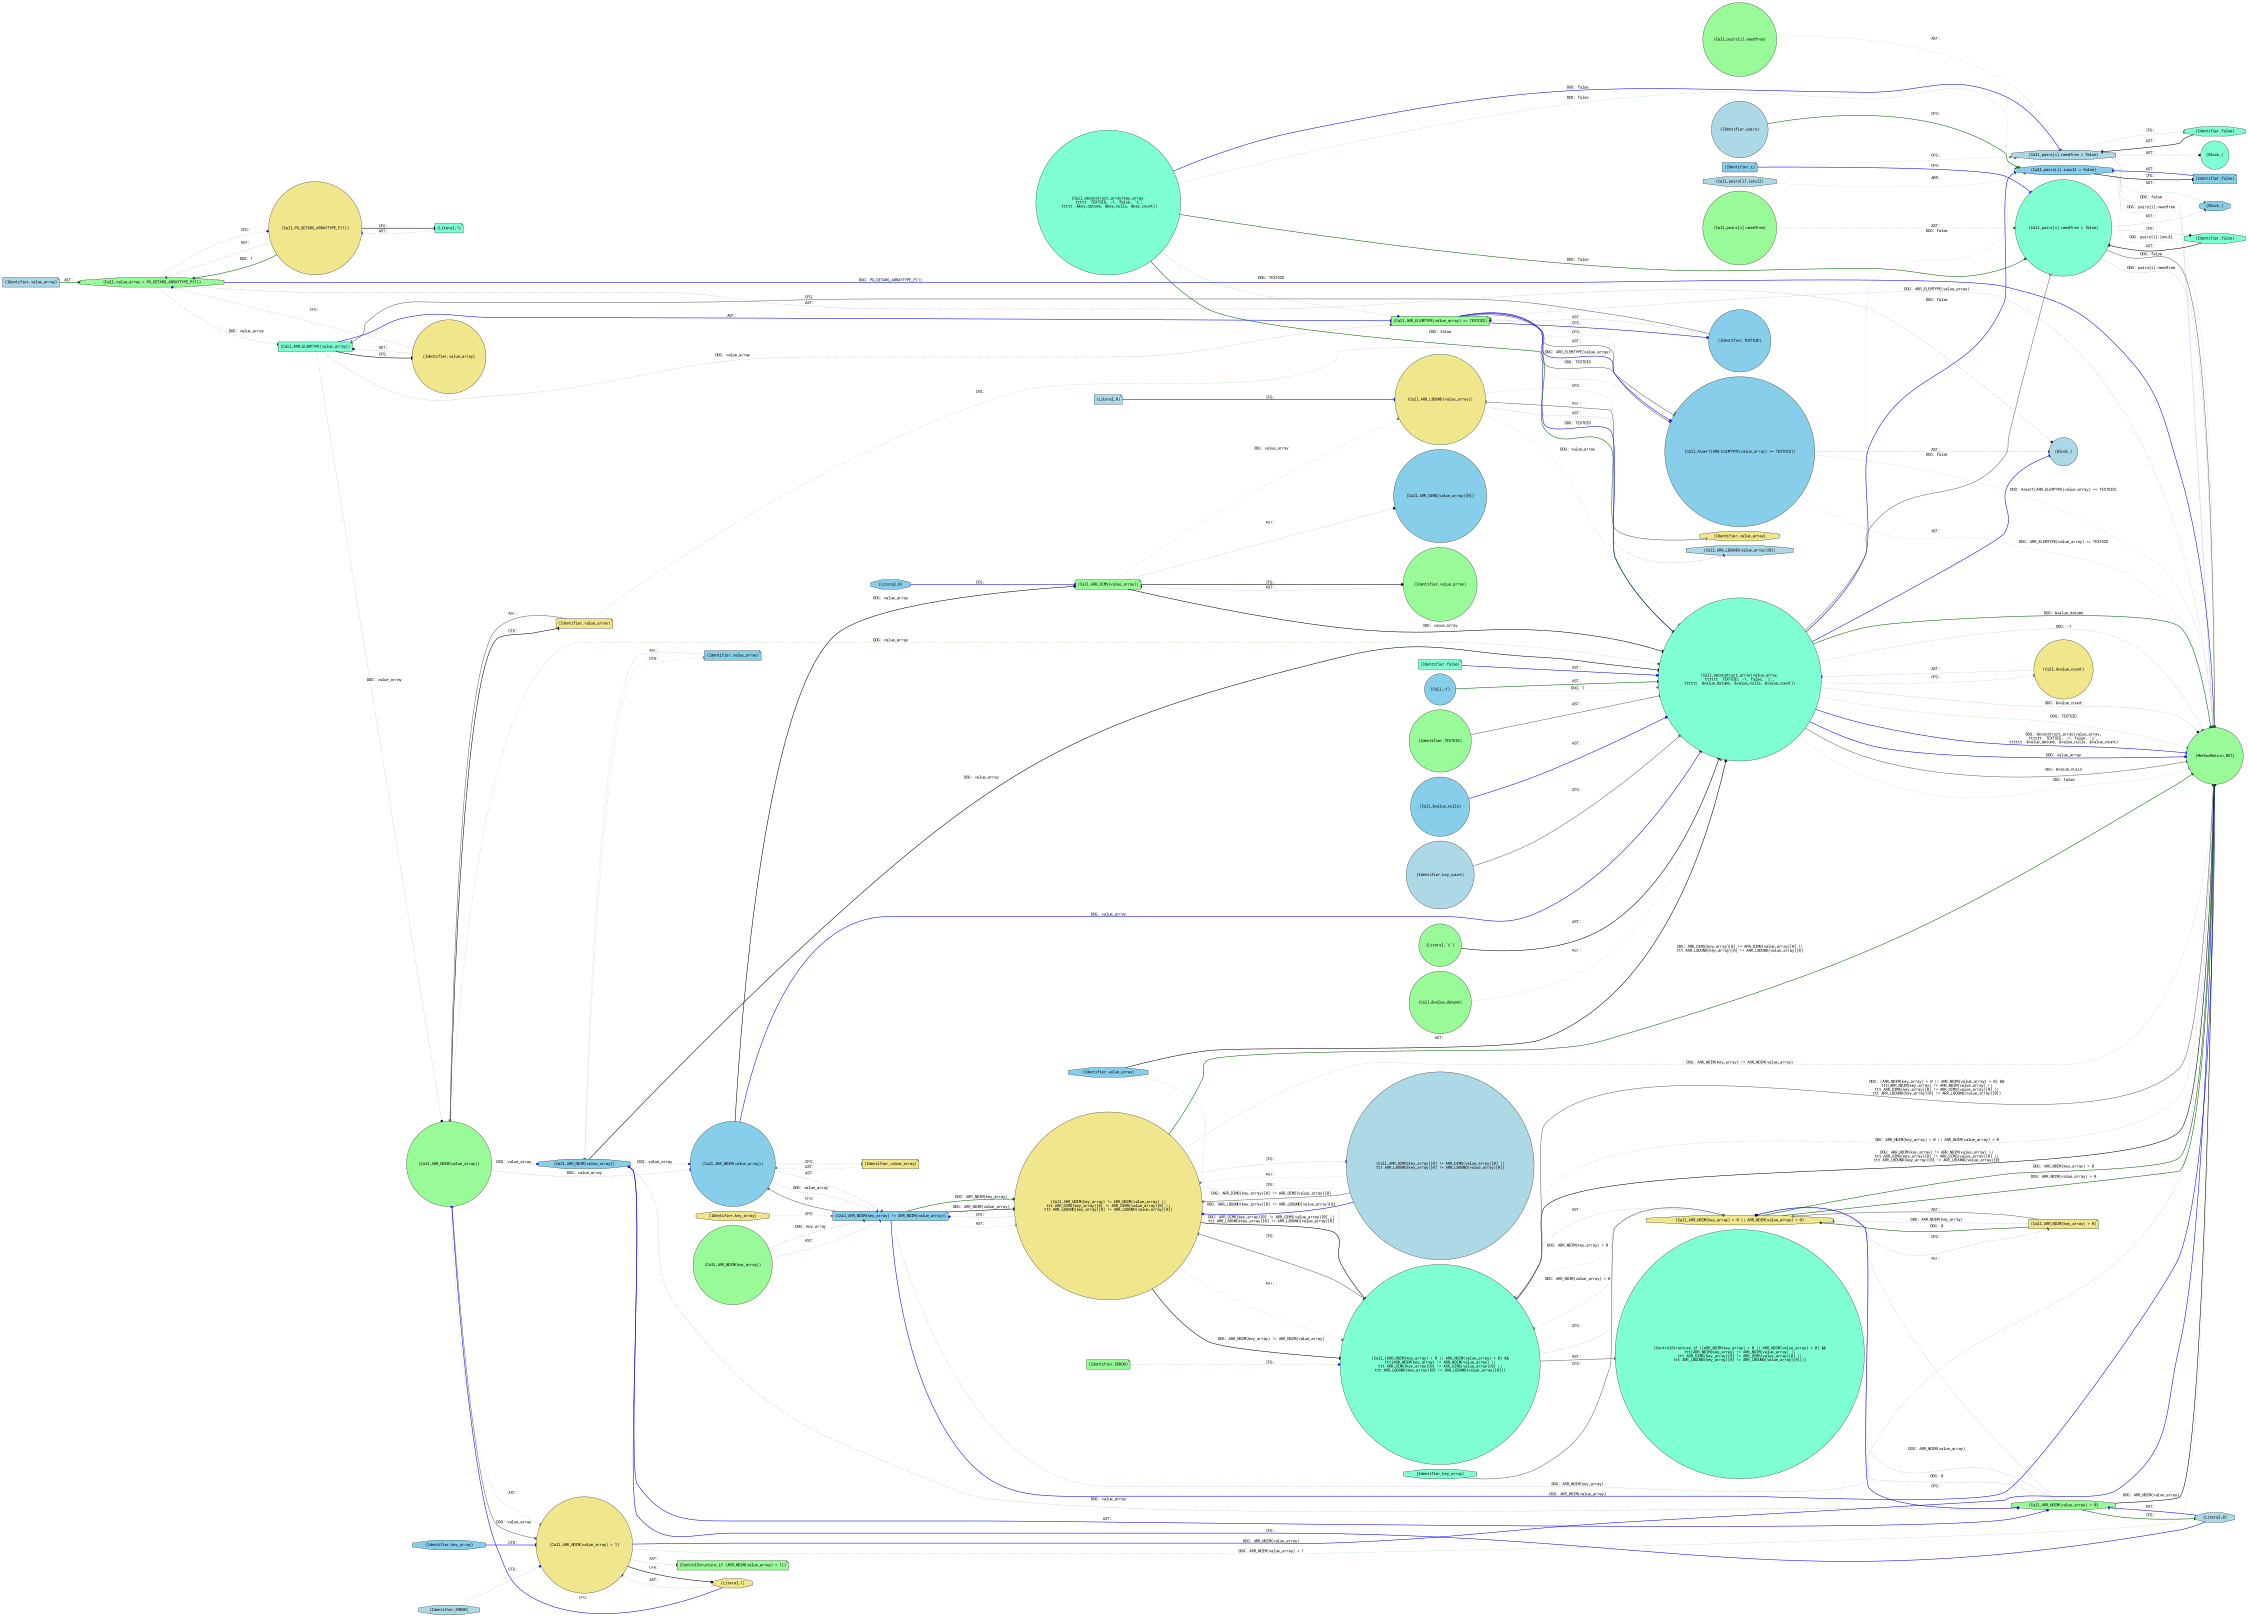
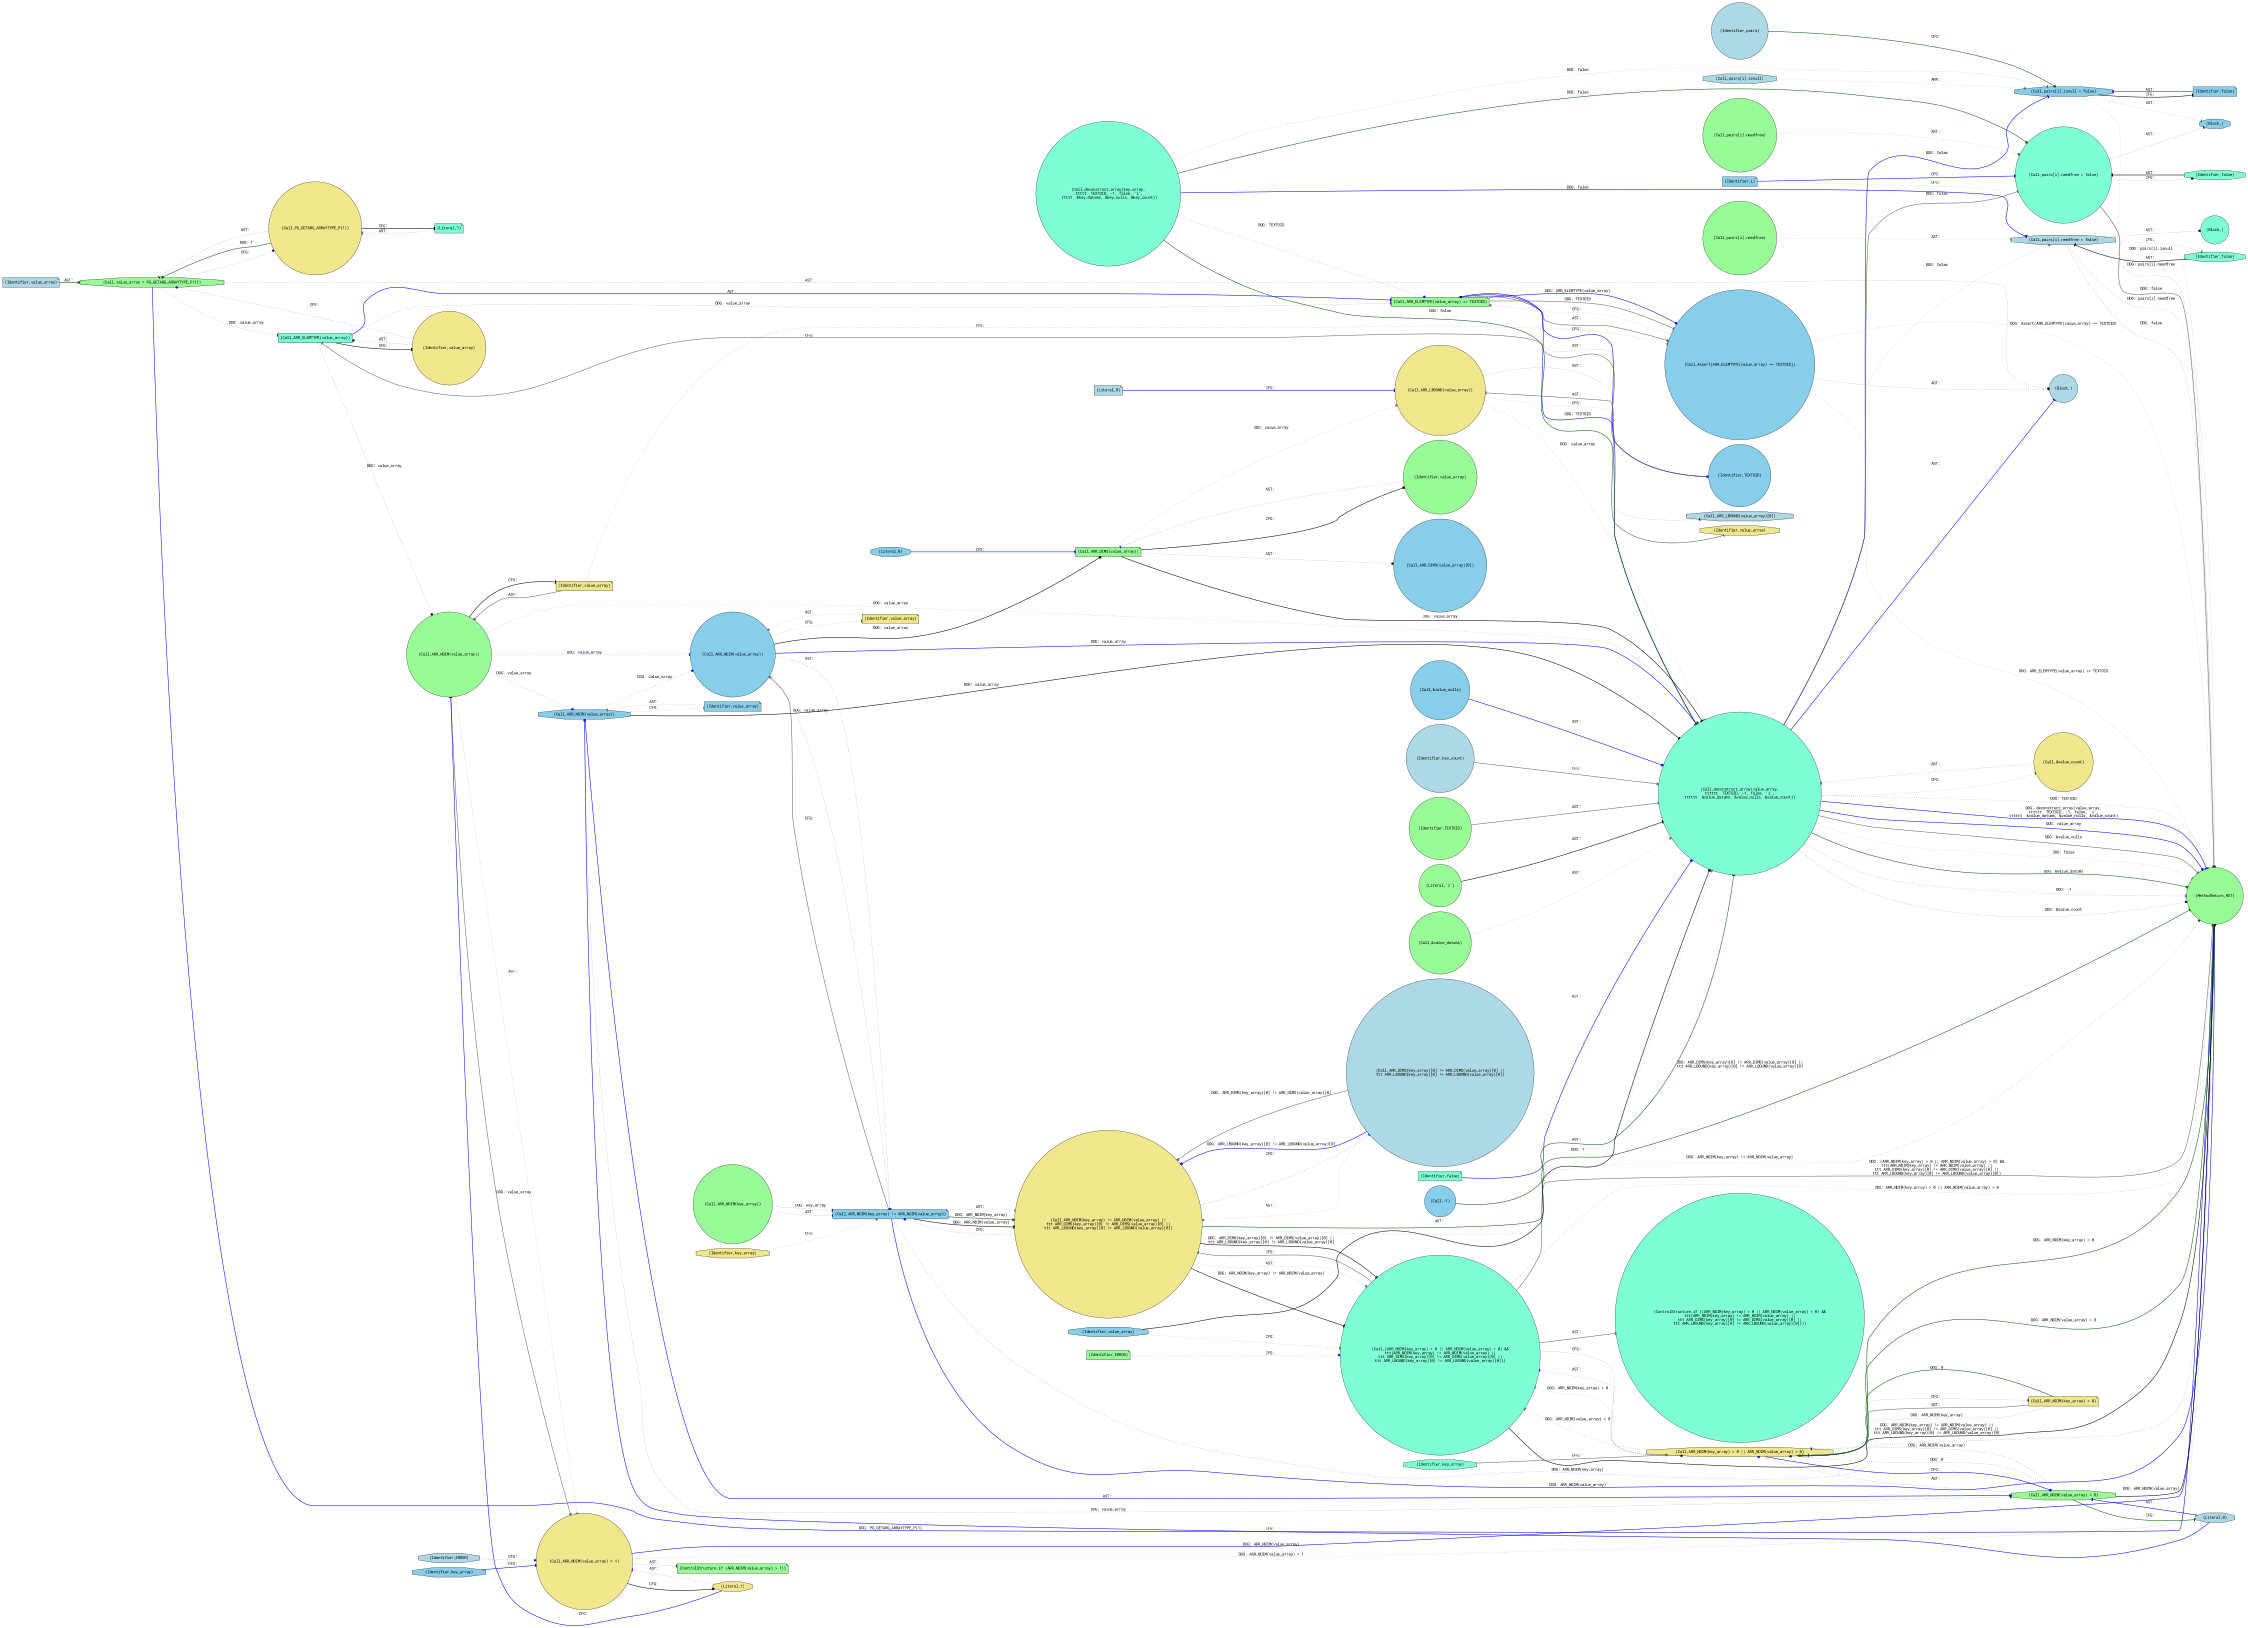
edge "(Call,ARR_ELEMTYPE(value_array) == TEXTOID)" -> "(MethodReturn,RET)": removed, label "DDG: ARR_ELEMTYPE(value_array)"
